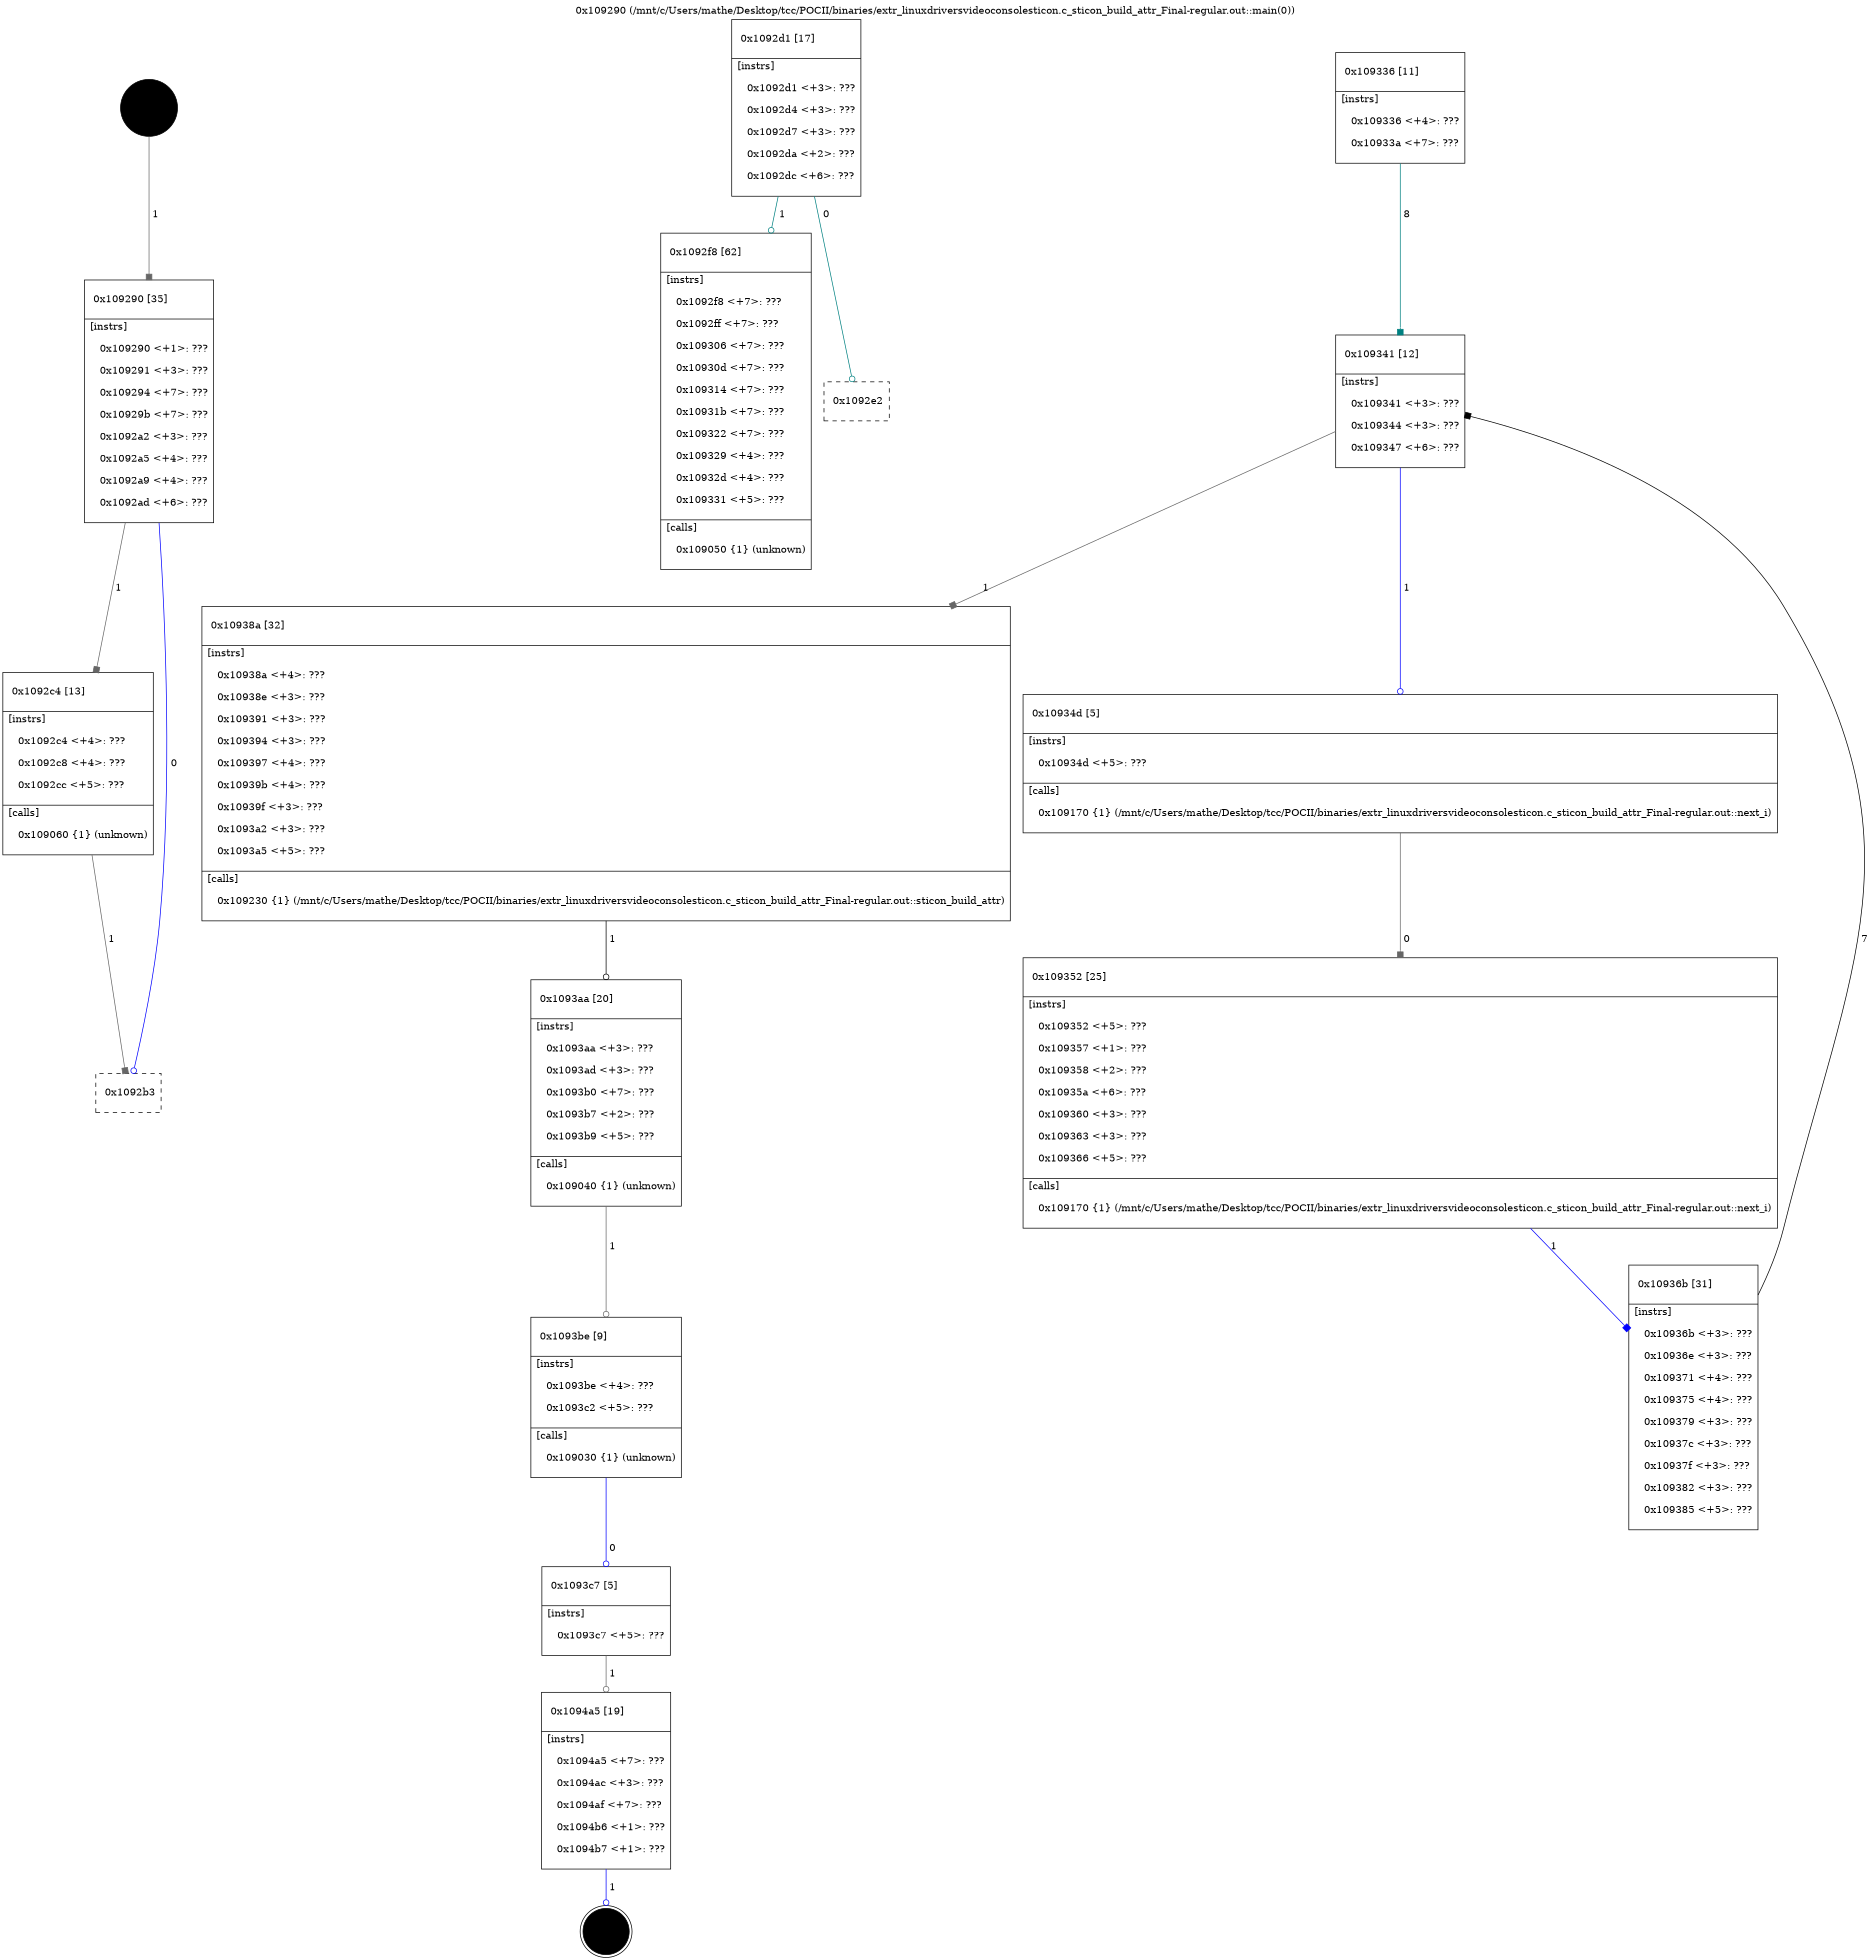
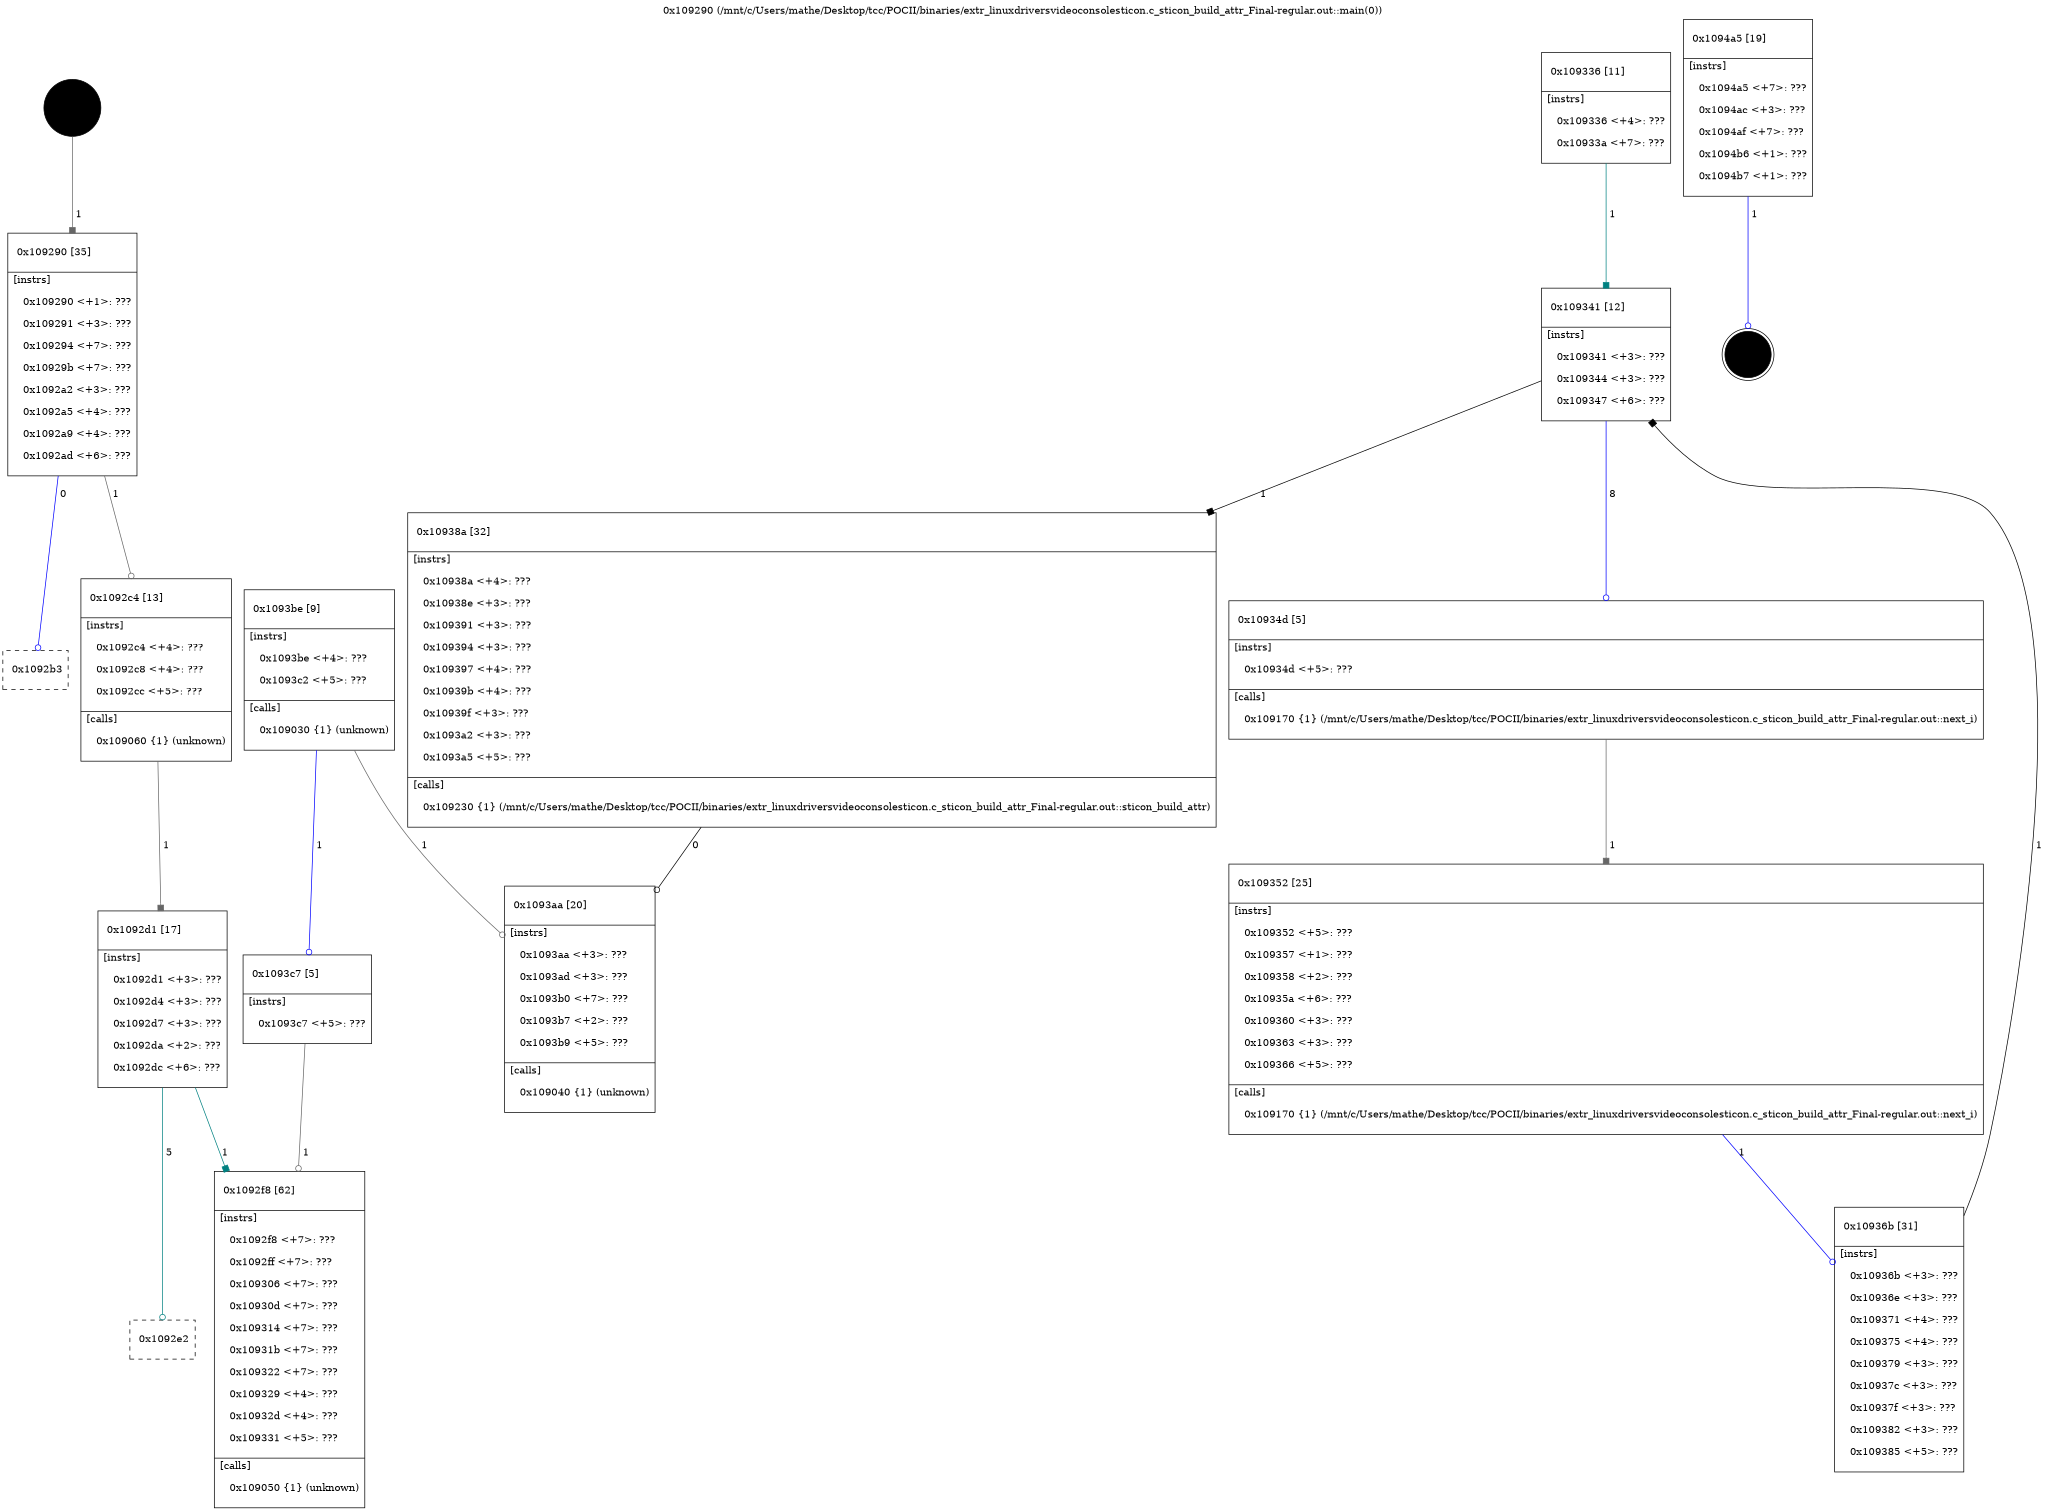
edge "0x1092d1 [17]" -> "0x1092f8 [62]": arrowhead odot -> box
edge "0x1092d1 [17]" -> "0x1092e2": label " 0" -> " 5"
edge "0x109336 [11]" -> "0x109341 [12]": label " 8" -> " 1"
edge "0x109341 [12]" -> "0x10938a [32]": color gray40 -> black
edge "0x109341 [12]" -> "0x10934d [5]": label " 1" -> " 8"
edge "0x109290 [35]" -> "0x1092c4 [13]": arrowhead box -> odot
edge "0x10938a [32]" -> "0x1093aa [20]": label " 1" -> " 0"
edge "0x10934d [5]" -> "0x109352 [25]": label " 0" -> " 1"
edge "0x10936b [31]" -> "0x109341 [12]": label " 7" -> " 1"
edge "0x1092c4 [13]" -> "0x1092b3": now "0x1092c4 [13]" -> "0x1092d1 [17]"
edge "0x1093aa [20]" -> "0x1093be [9]": reversed
edge "0x109352 [25]" -> "0x10936b [31]": arrowhead box -> odot
edge "0x1093be [9]" -> "0x1093c7 [5]": label " 0" -> " 1"
edge "0x1093c7 [5]" -> "0x1094a5 [19]": now "0x1093c7 [5]" -> "0x1092f8 [62]"
